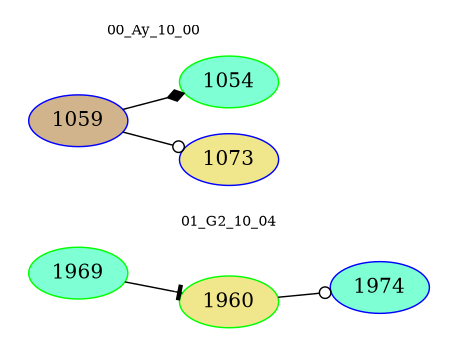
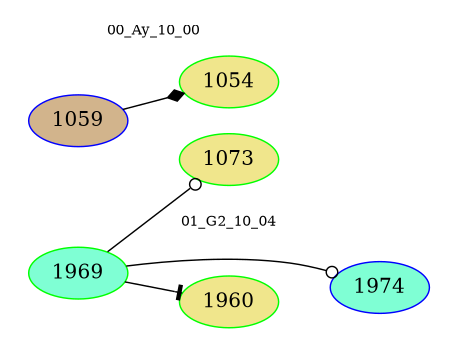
node "1054": fillcolor aquamarine -> khaki
edge "1059" -> "1073": now "1969" -> "1073"
node "1073": color blue -> green
edge "1960" -> "1974": now "1969" -> "1974"
